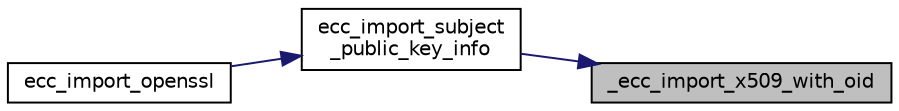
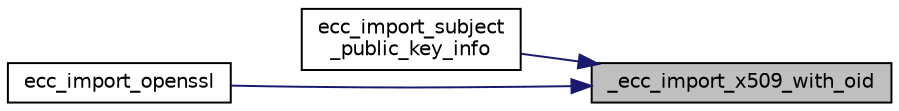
edge "ecc_import_openssl" -> "ecc_import_subject _public_key_info": now "ecc_import_openssl" -> "_ecc_import_x509_with_oid"
